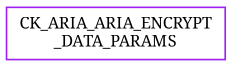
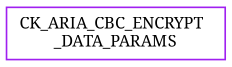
node "CK_ARIA_ARIA_ENCRYPT _DATA_PARAMS": label "CK_ARIA_ARIA_ENCRYPT _DATA_PARAMS" -> "CK_ARIA_CBC_ENCRYPT _DATA_PARAMS"
